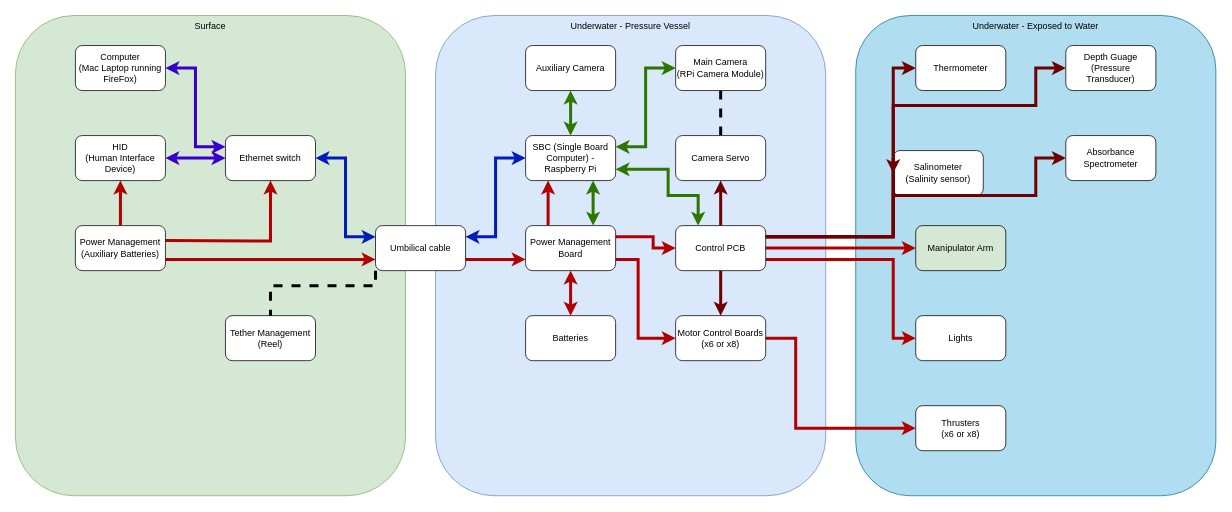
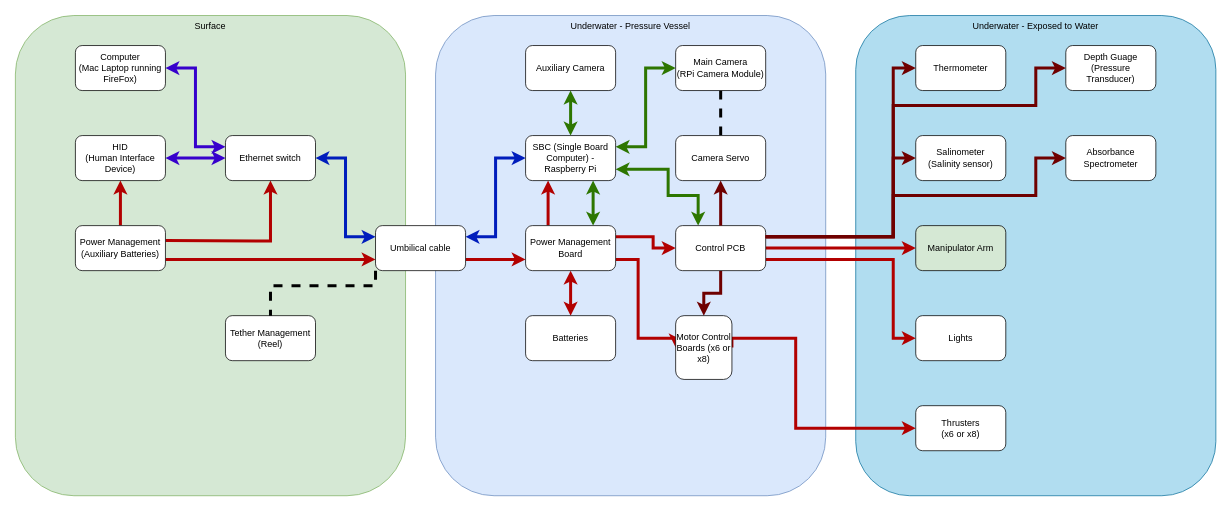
node "Salinometer (Salinity sensor)": moved (938, 173) -> (960, 158)
node "Motor Control Boards (x6 or x8)": size 90x45 -> 56x64
